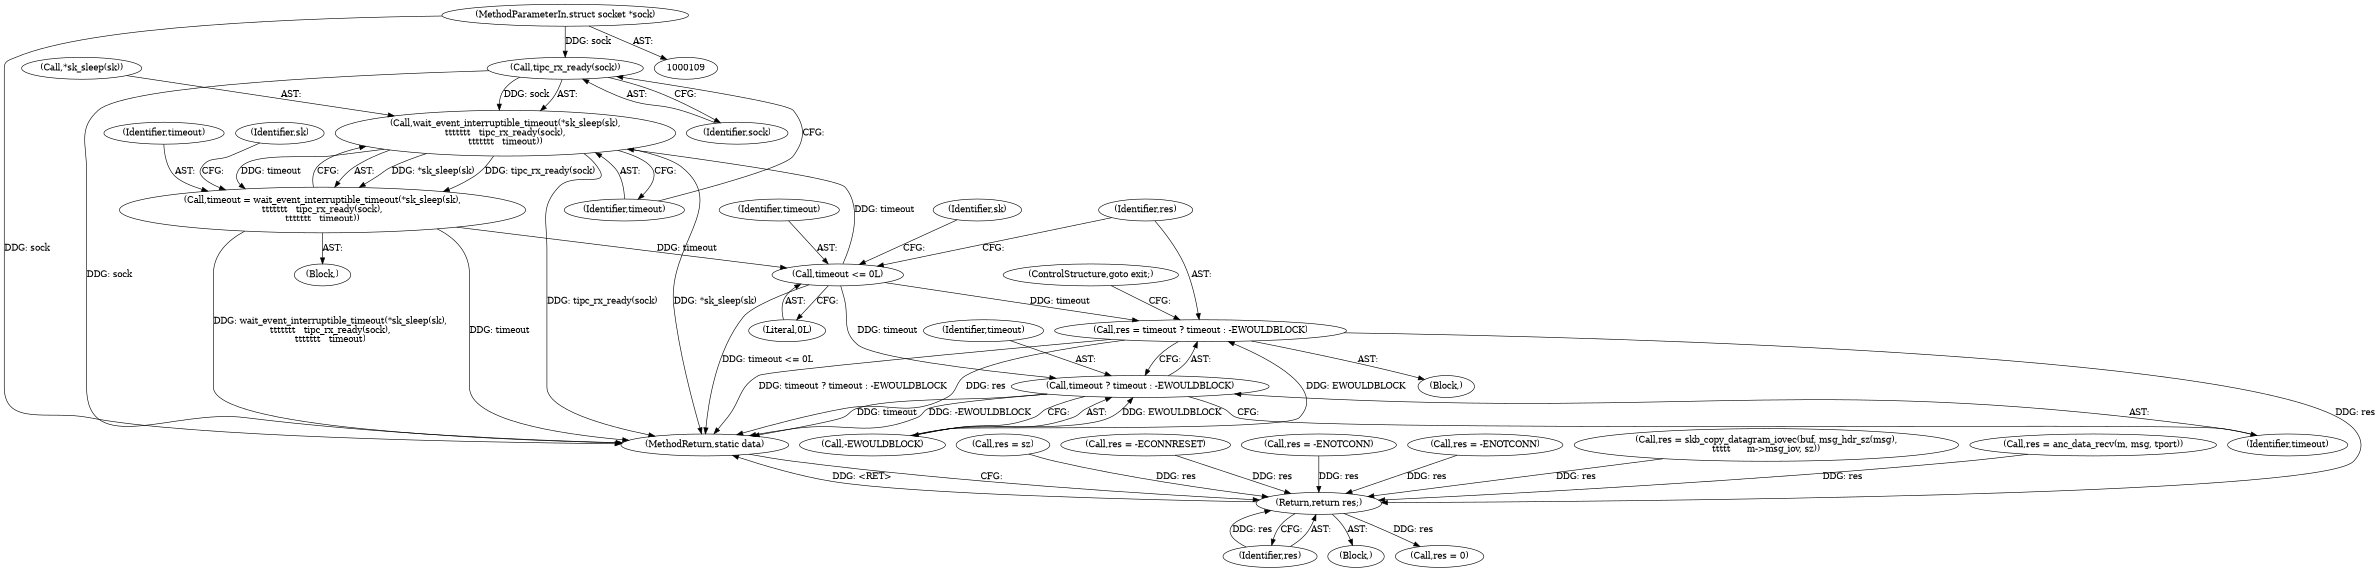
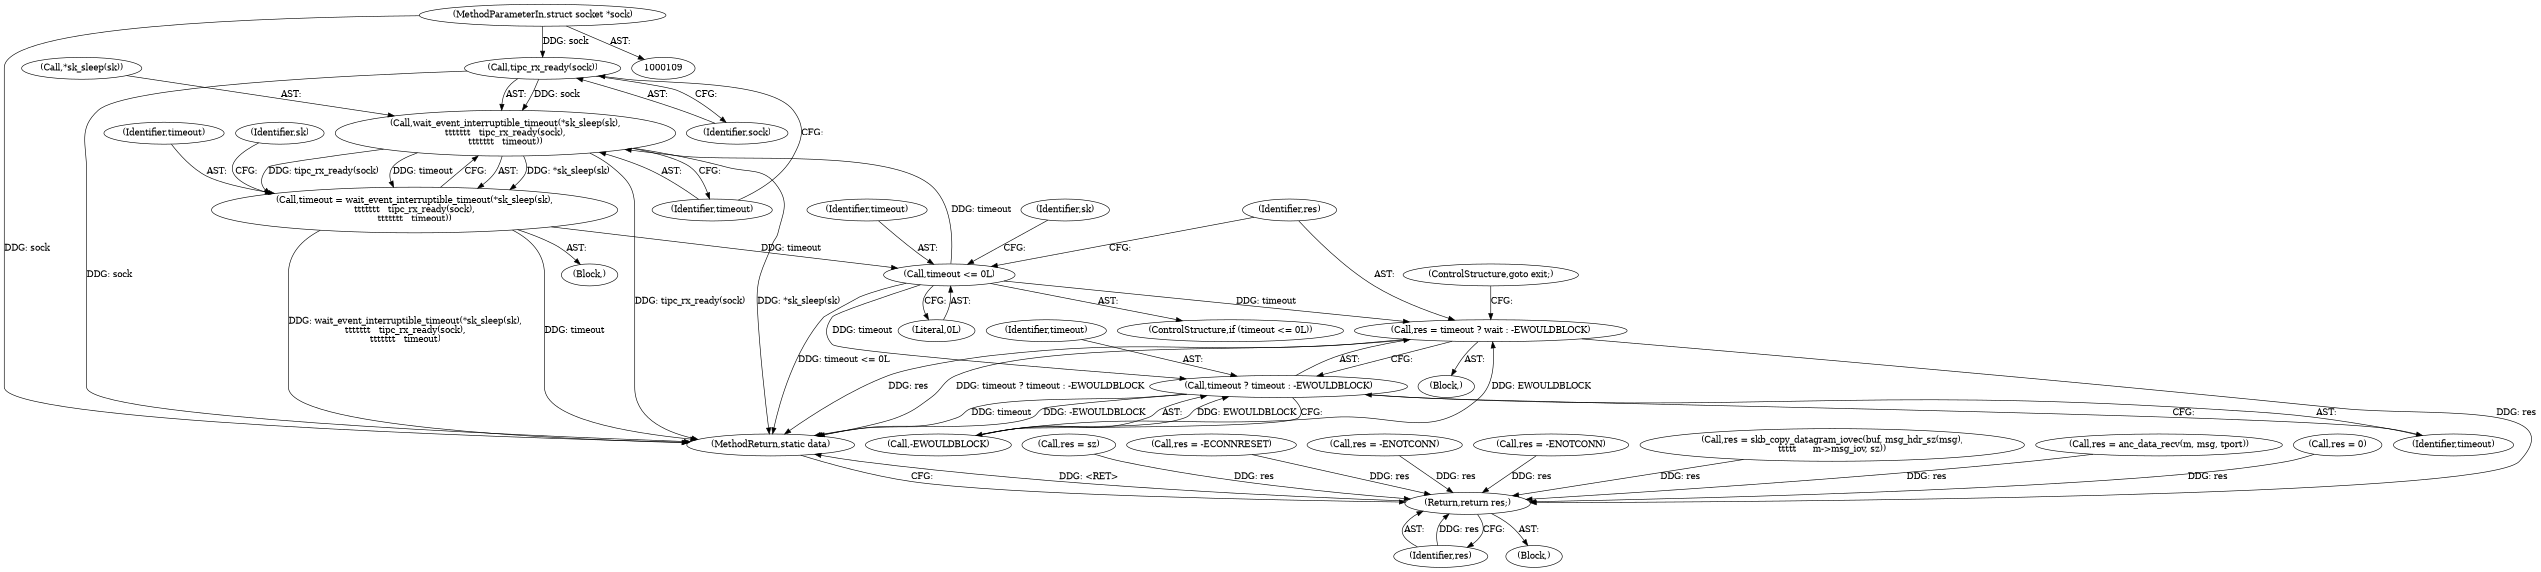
node "(Call,res = timeout ? timeout : -EWOULDBLOCK)": label "(Call,res = timeout ? timeout : -EWOULDBLOCK)" -> "(Call,res = timeout ? wait : -EWOULDBLOCK)"
node "(ControlStructure,if (timeout <= 0L))": added
edge "(Return,return res;)" -> "(Call,res = 0)": reversed
